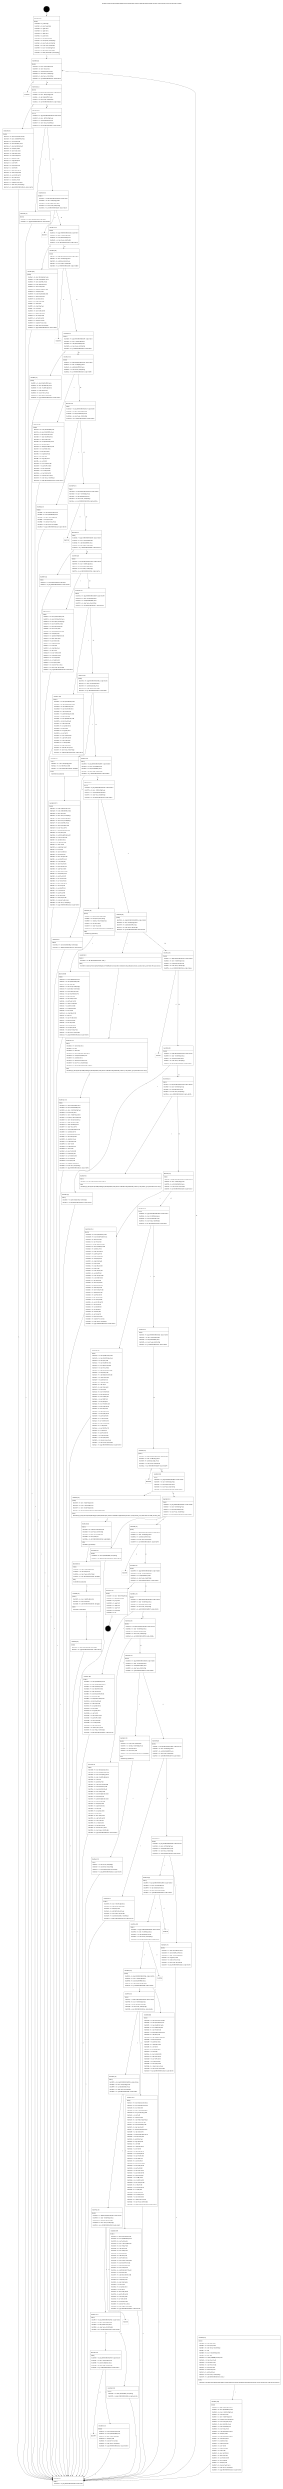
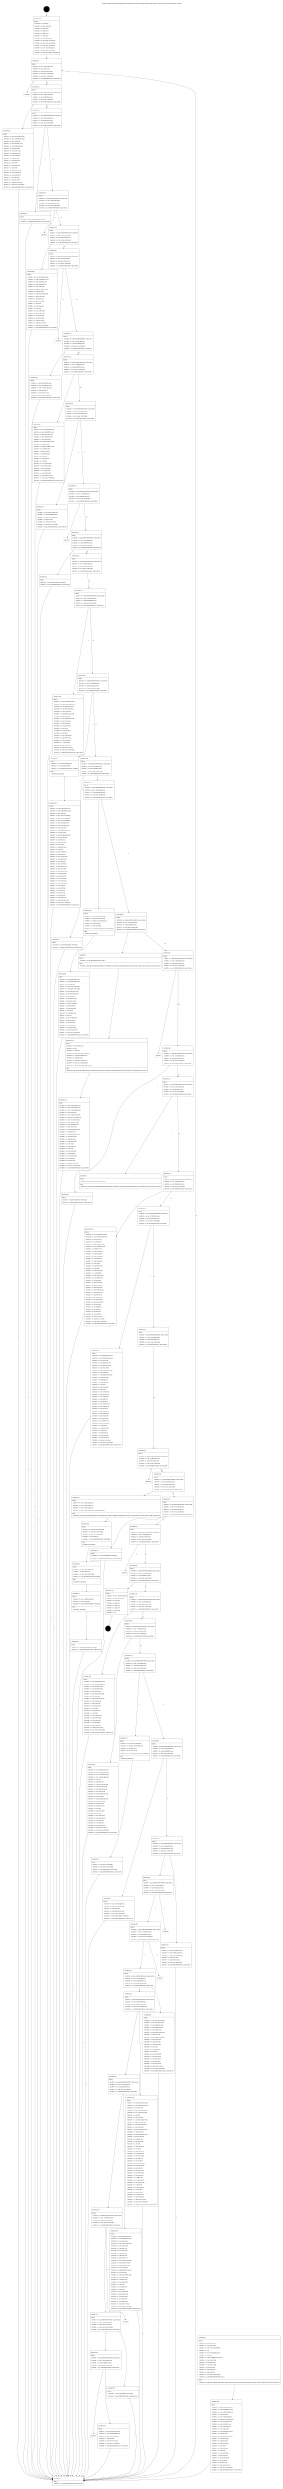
node "0x40228c [95]": removed
